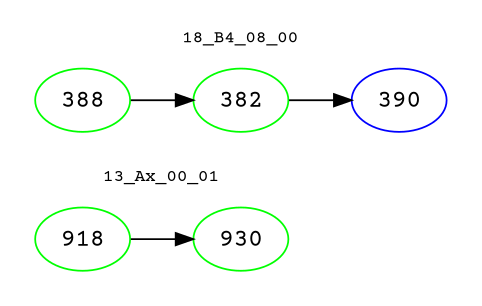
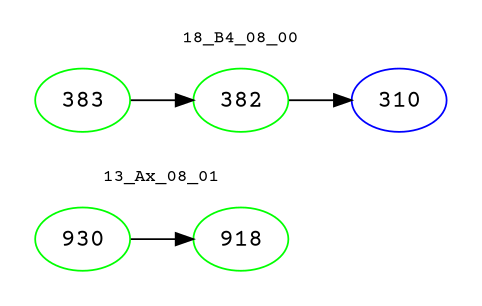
node "388": label "388" -> "383"
node "390": label "390" -> "310"
cluster "13_Ax_00_01": label "13_Ax_00_01" -> "13_Ax_08_01"
edge "918" -> "930": reversed
